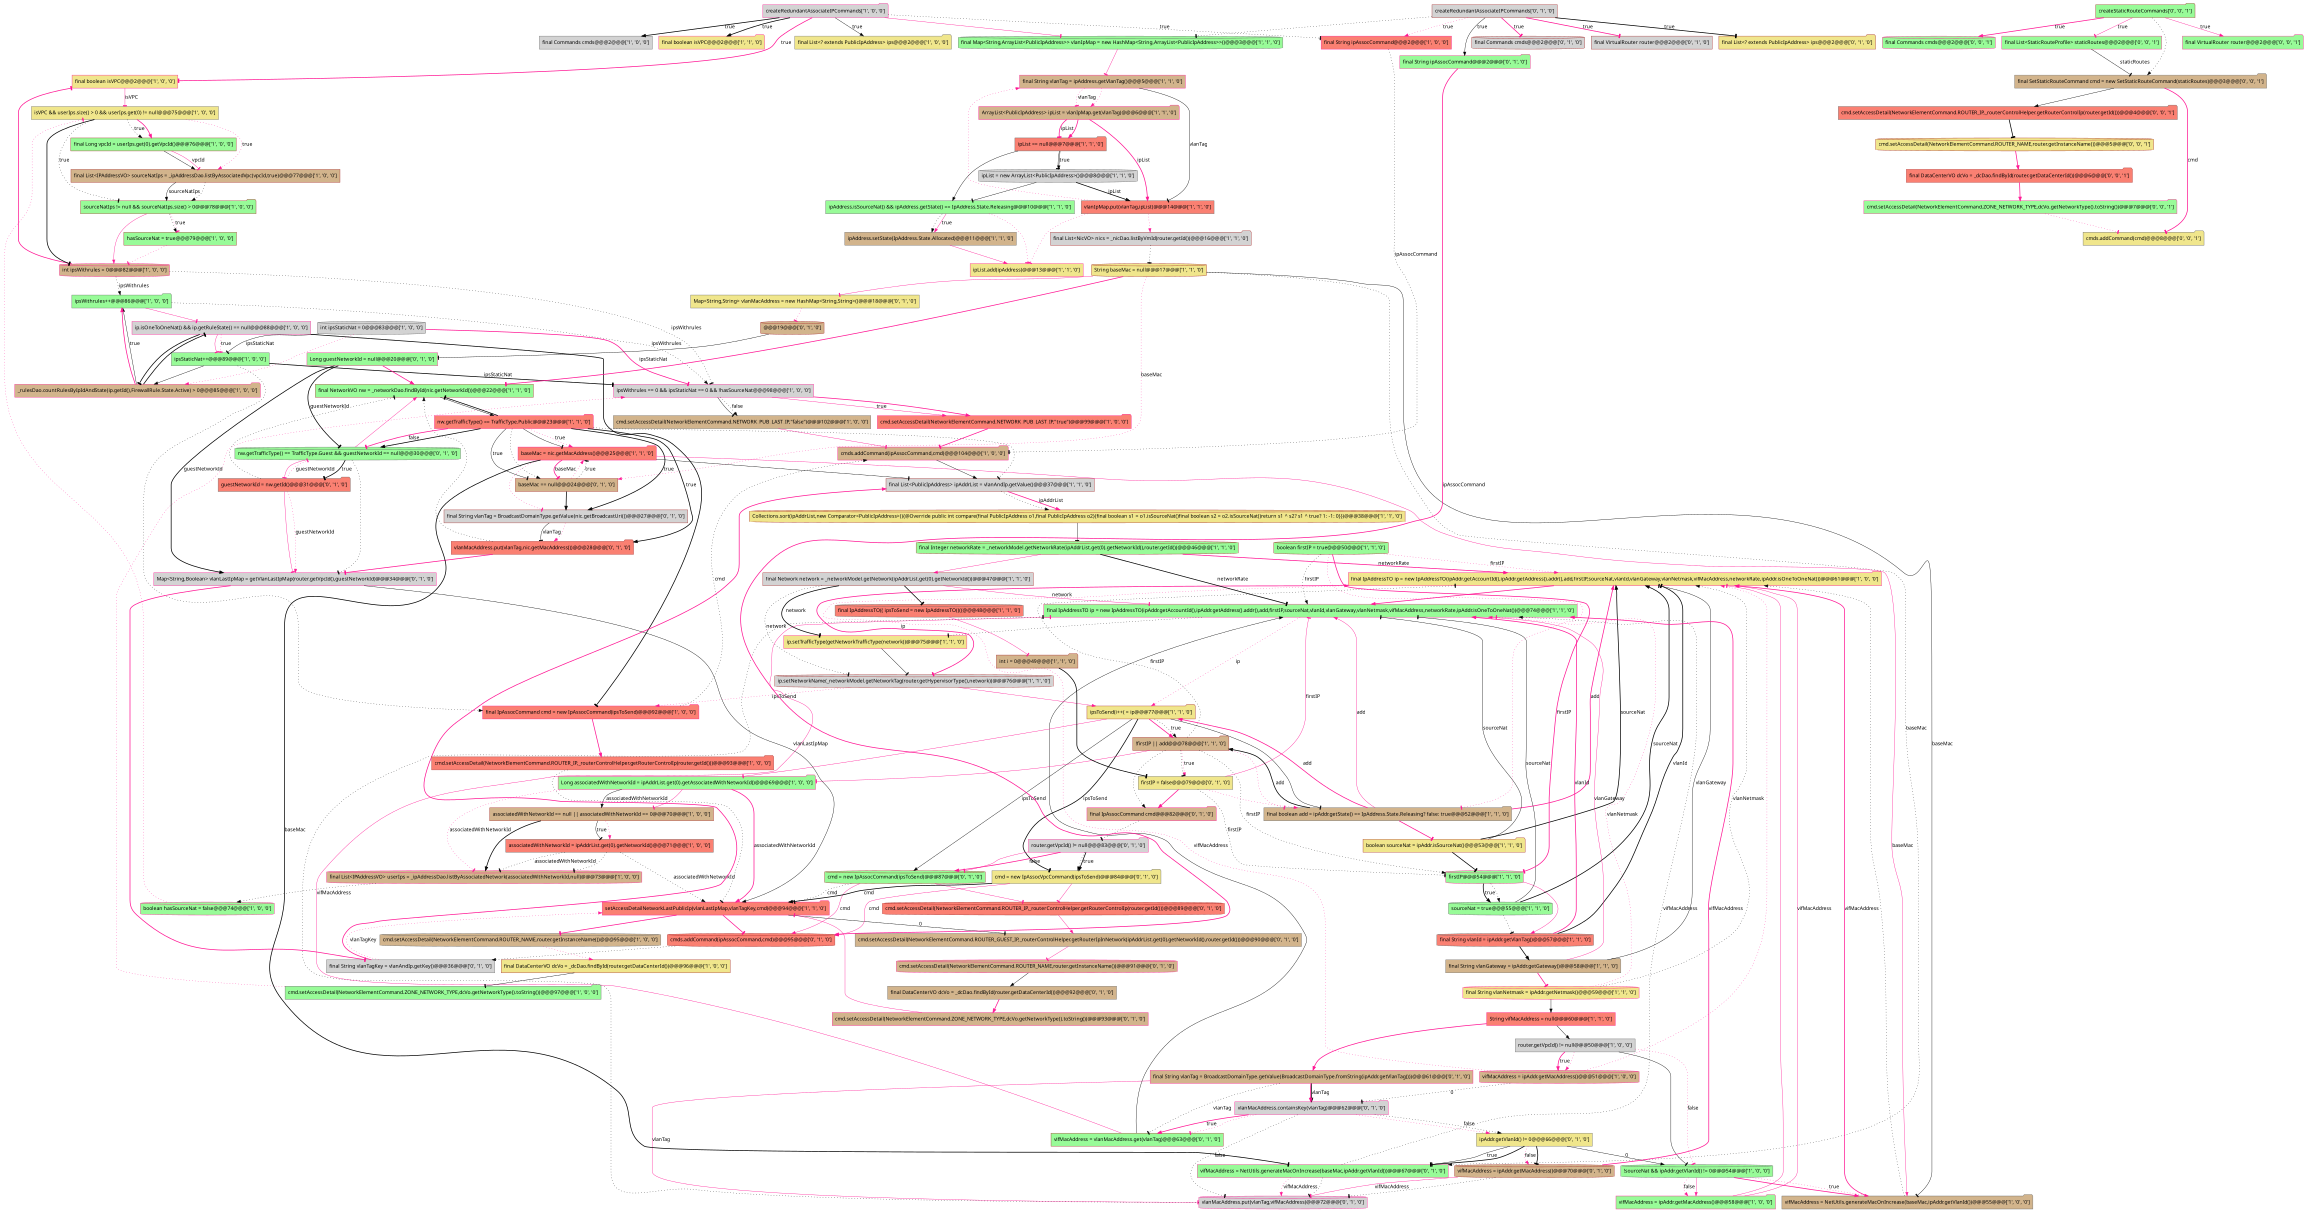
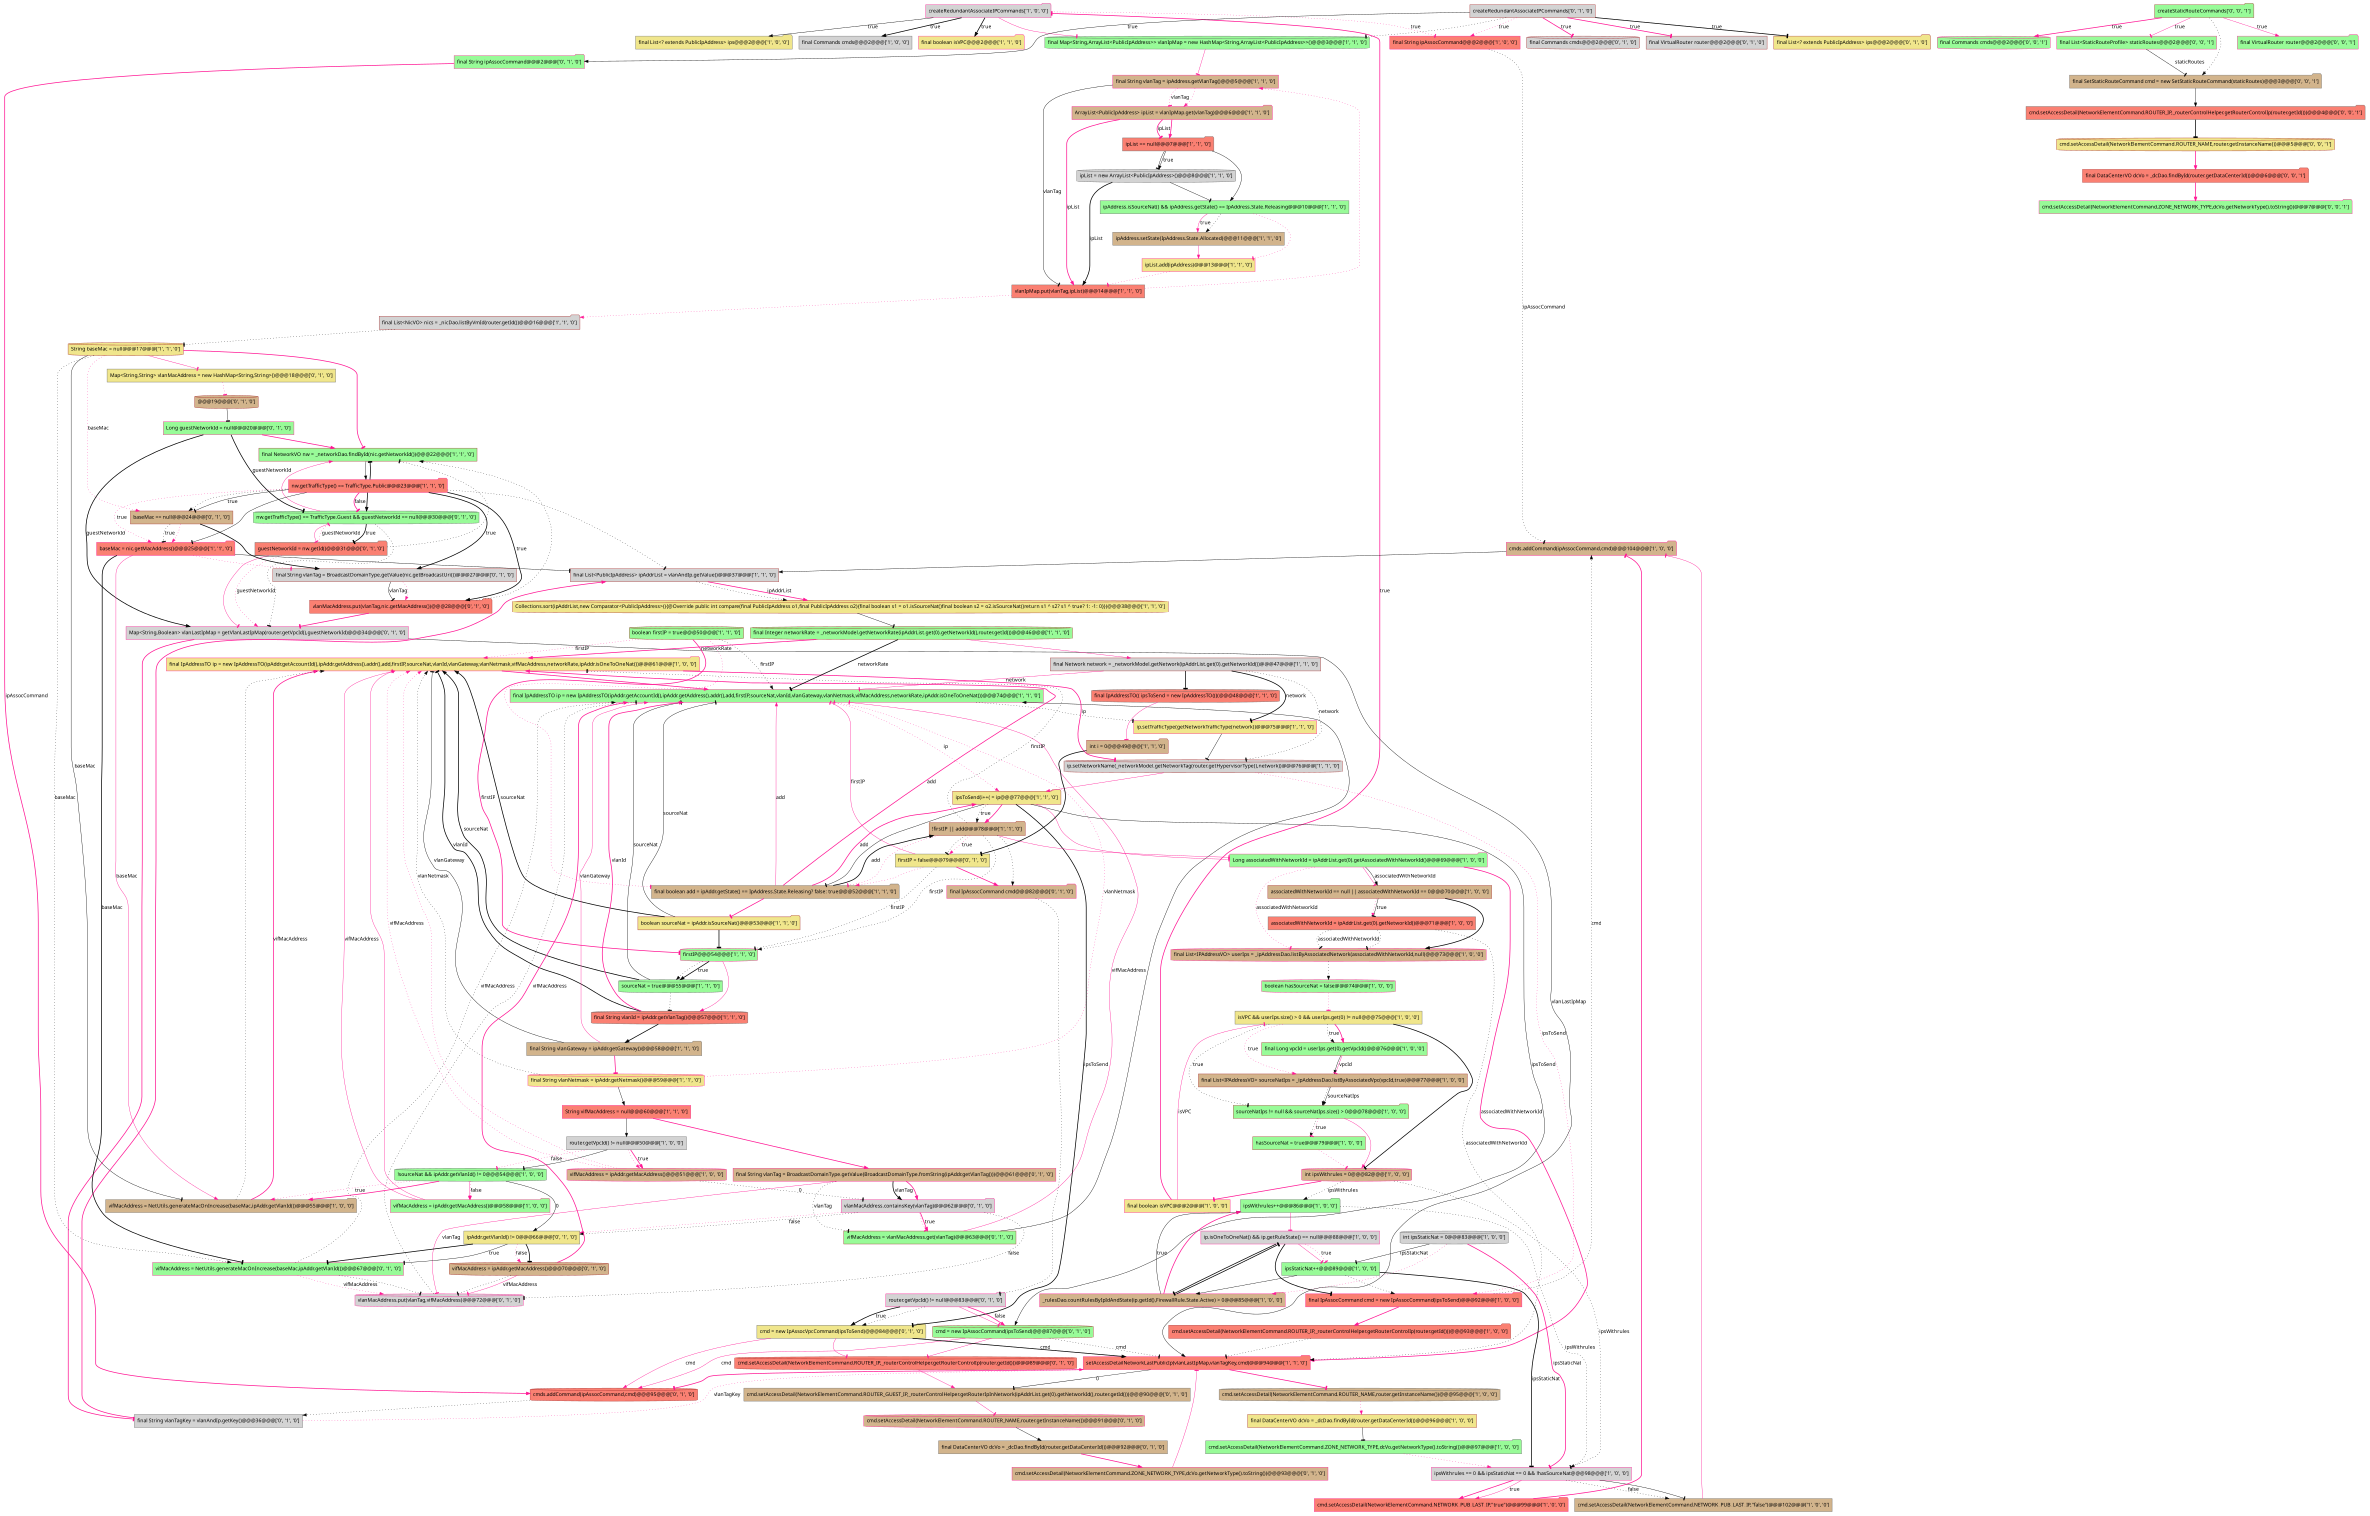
edge "createRedundantAssociateIPCommands['1', '0', '0']" -> "final String ipAssocCommand@@@2@@@['1', '0', '0']": color black -> deeppink
edge "createRedundantAssociateIPCommands['1', '0', '0']" -> "final boolean isVPC@@@2@@@['1', '0', '0']": reversed
edge "vlanIpMap.put(vlanTag,ipList)@@@14@@@['1', '1', '0']" -> "ipList.add(ipAddress)@@@13@@@['1', '1', '0']": reversed
node "cmds.addCommand(cmd)@@@8@@@['0', '0', '1']": removed
edge "baseMac = nic.getMacAddress()@@@25@@@['1', '1', '0']" -> "baseMac == null@@@24@@@['0', '1', '0']": removed, label "baseMac"
edge "ipAddr.getVlanId() != 0@@@66@@@['0', '1', '0']" -> "!sourceNat && ipAddr.getVlanId() != 0@@@54@@@['1', '0', '0']": reversed
